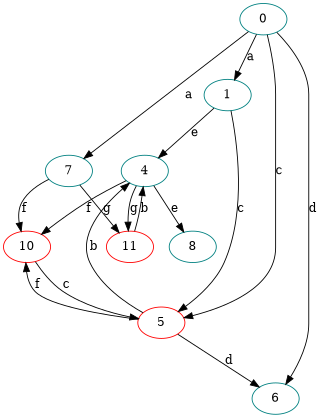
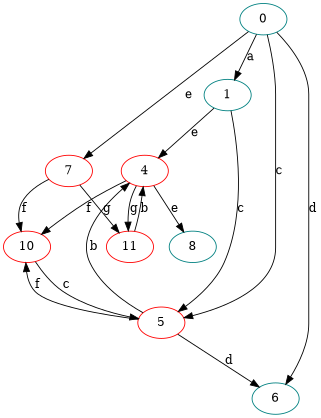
edge "0" -> "7": label "a" -> "e"
node "7": color teal -> red
node "4": color teal -> red
